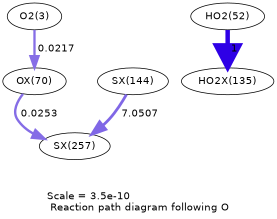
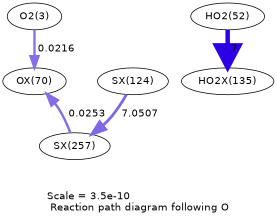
edge "O2(3)" -> "OX(70)": label " 0.0217" -> " 0.0216"
edge "HO2(52)" -> "HO2X(135)": label " 1" -> " 7"
node "SX(144)": label "SX(144)" -> "SX(124)"
edge "OX(70)" -> "SX(257)": reversed
